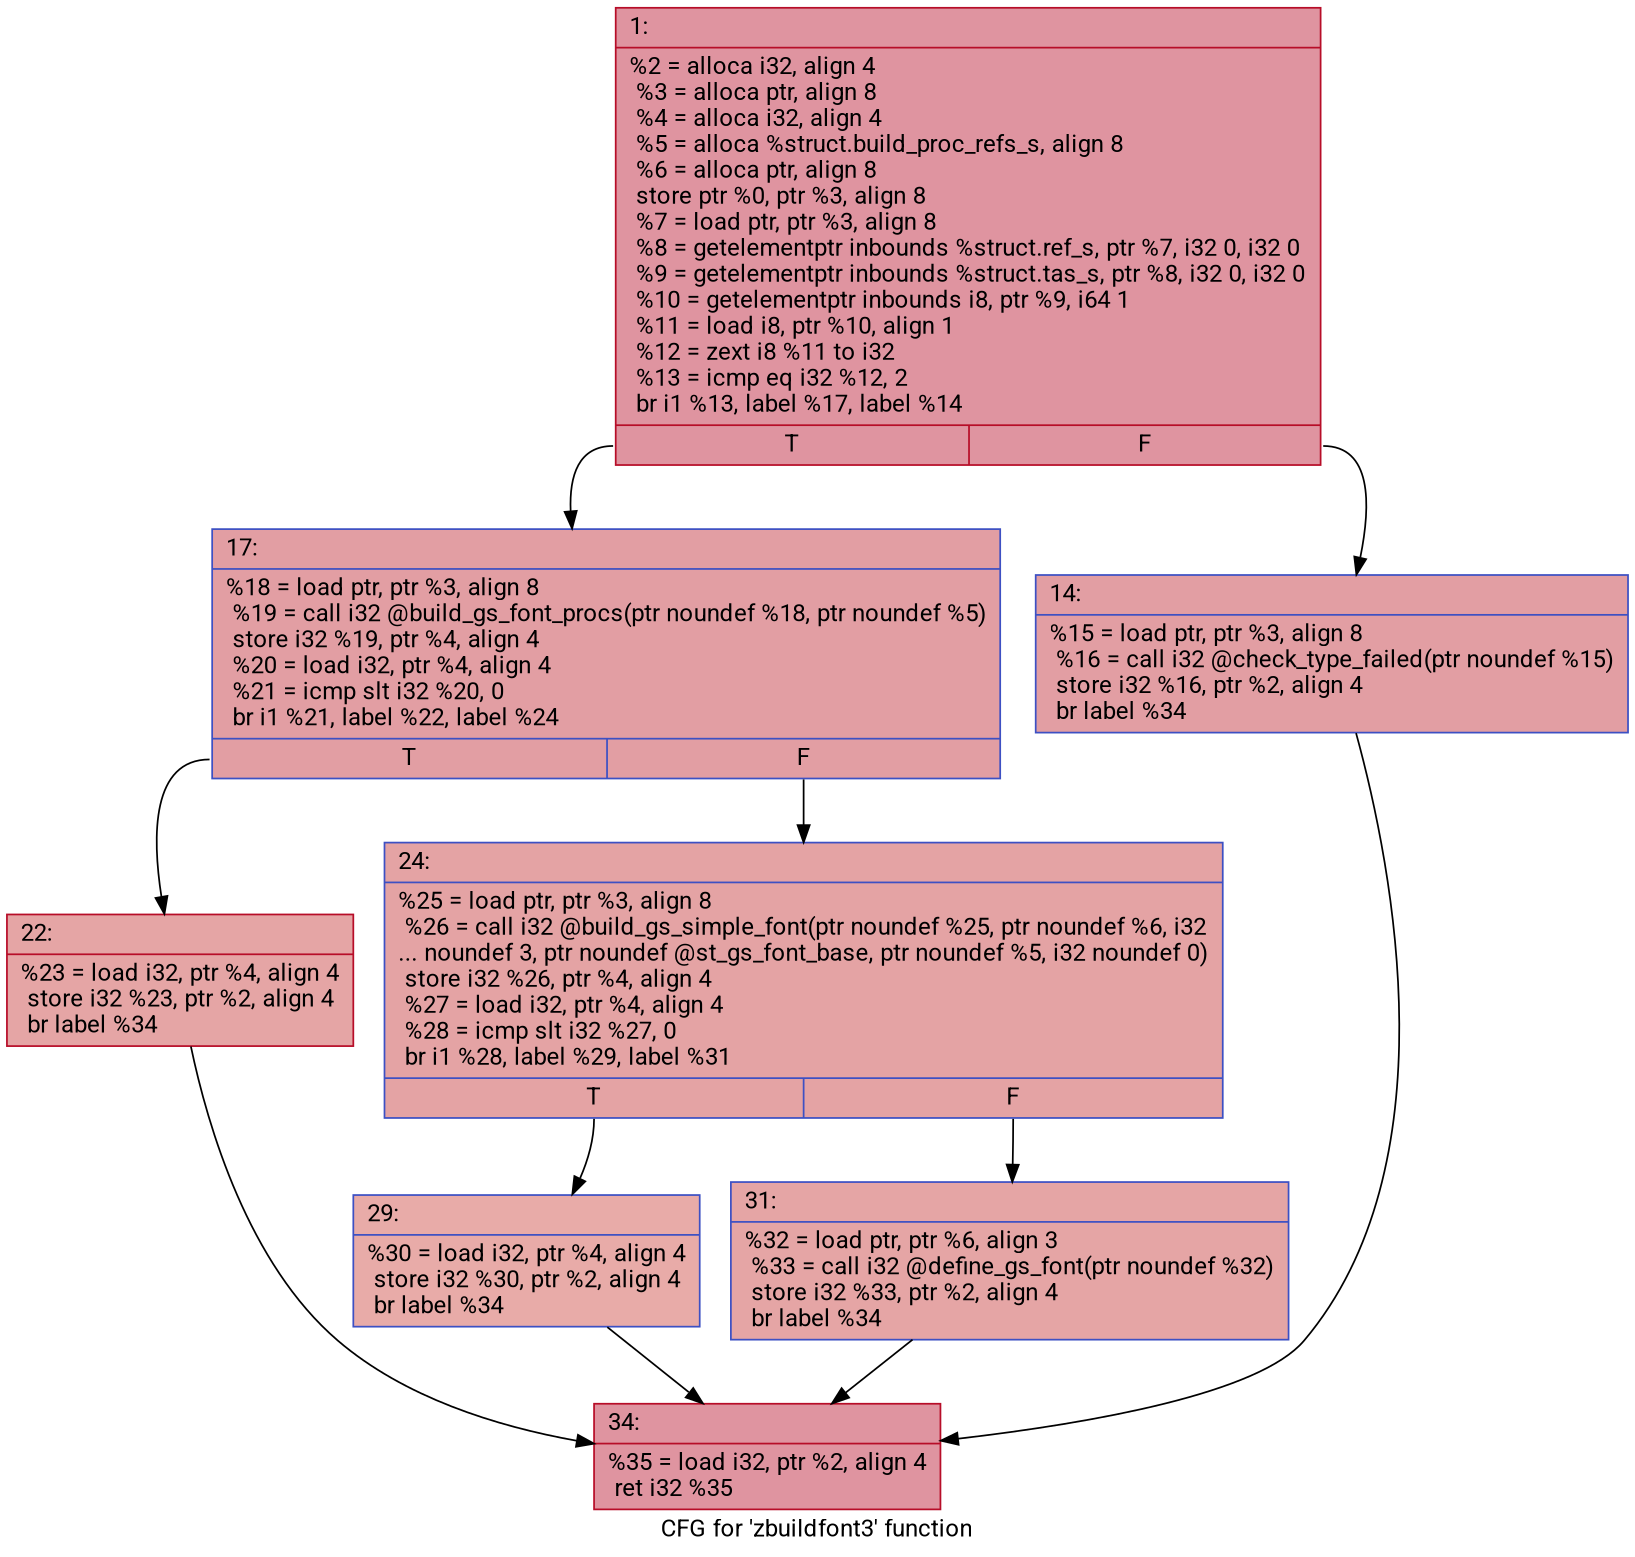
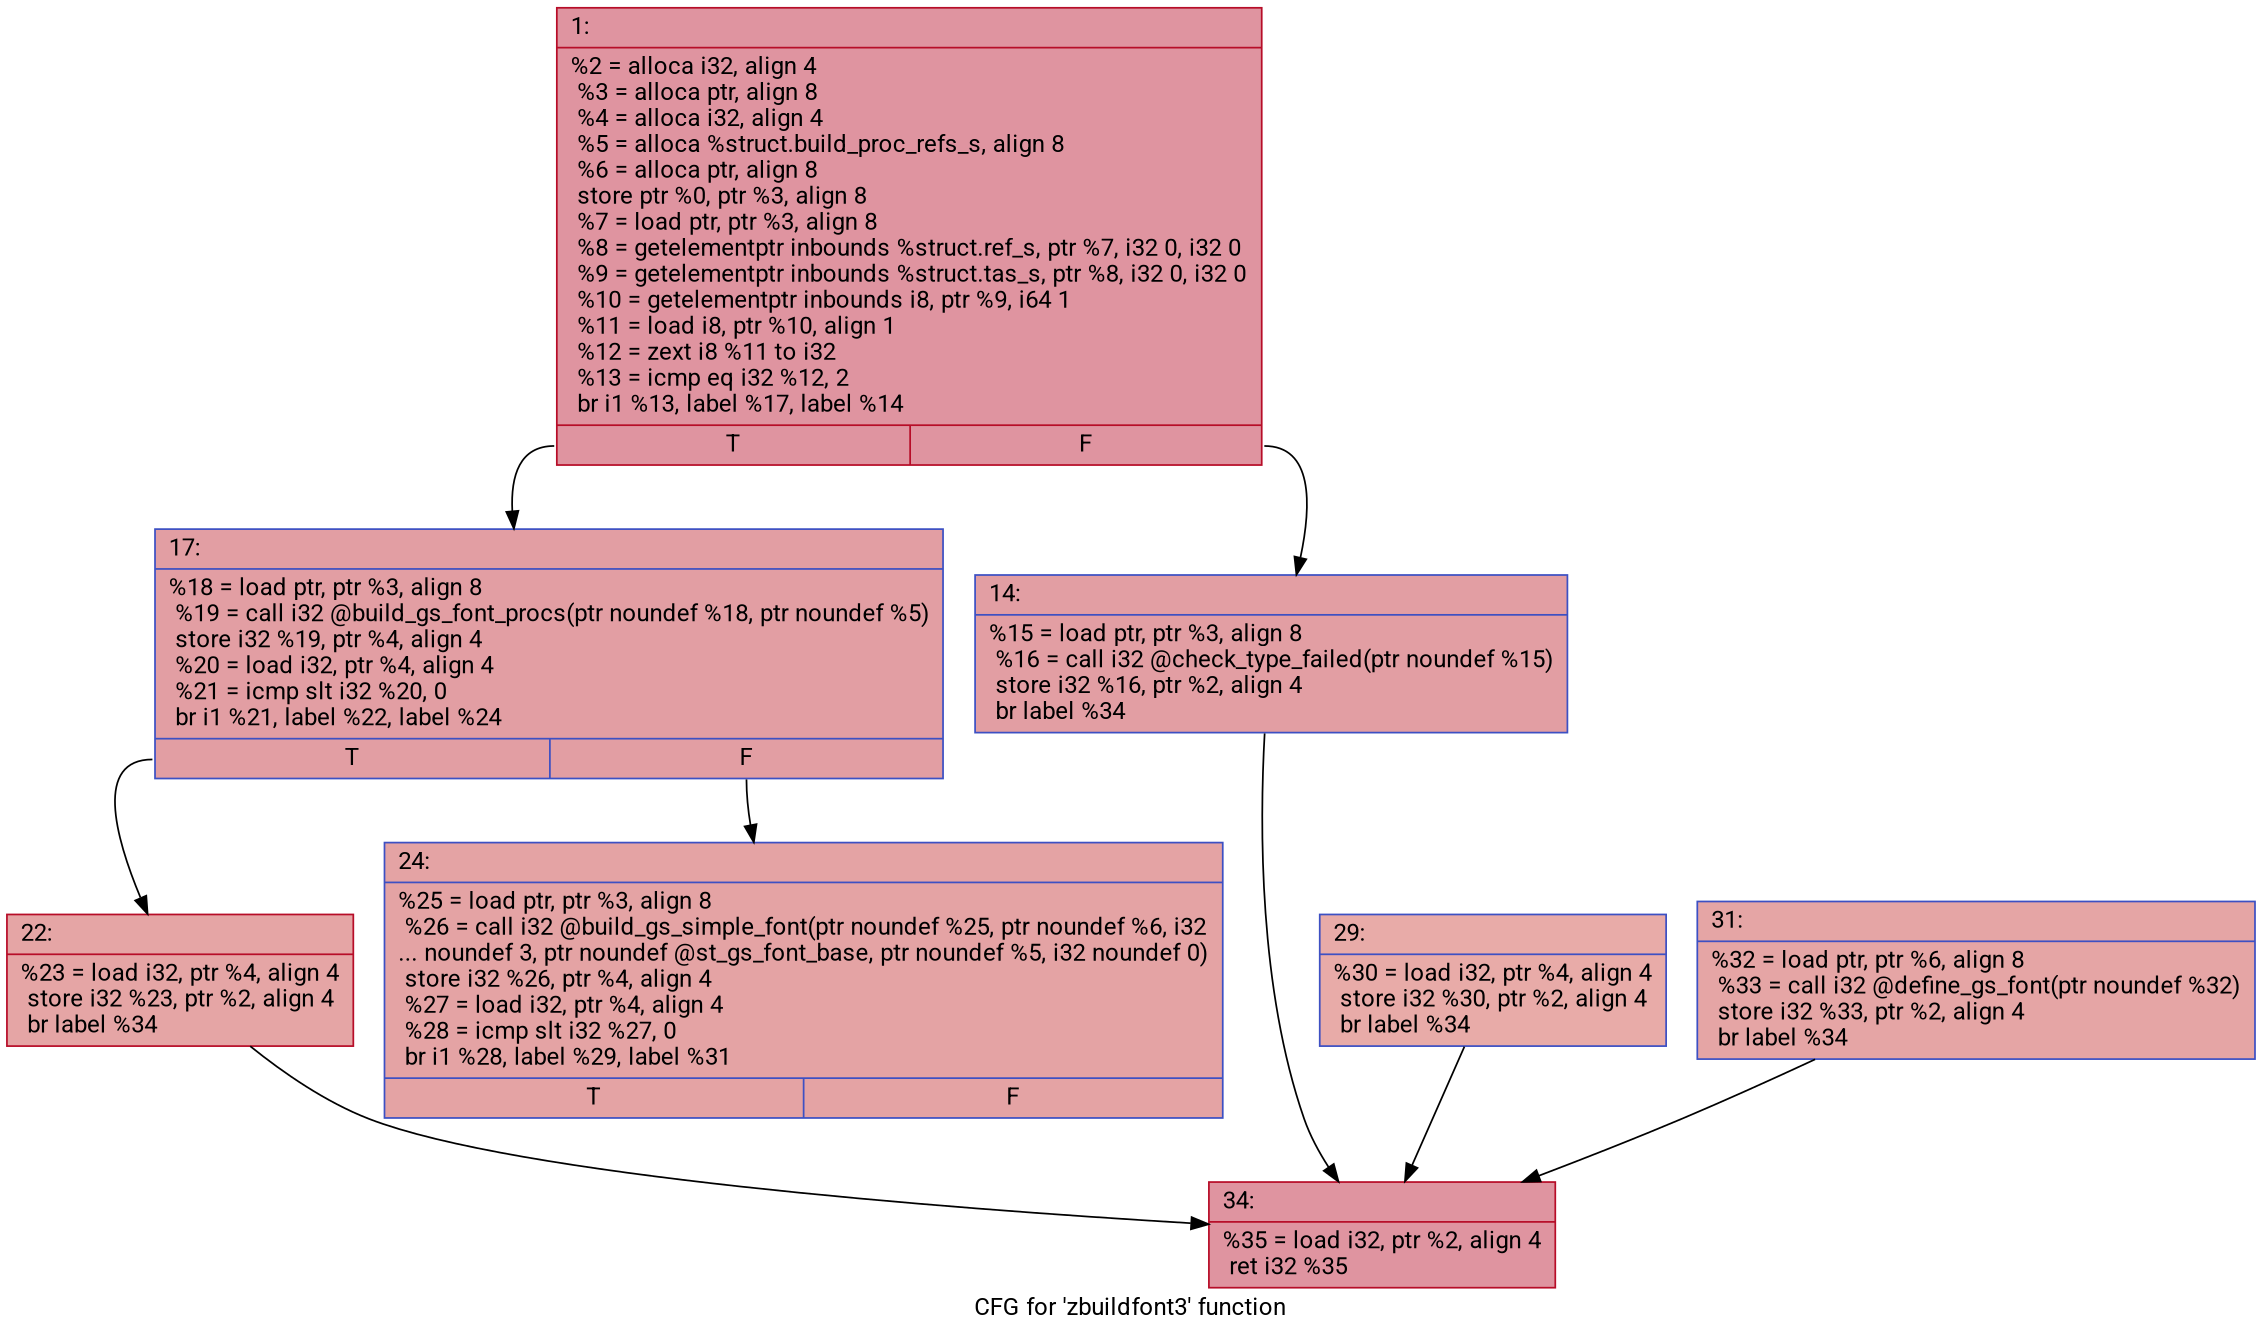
edge "24:" -> "31:": removed
edge "24:" -> "29:": removed
node "31:": text "%32 = load ptr, ptr %6, align 3" -> "%32 = load ptr, ptr %6, align 8"
